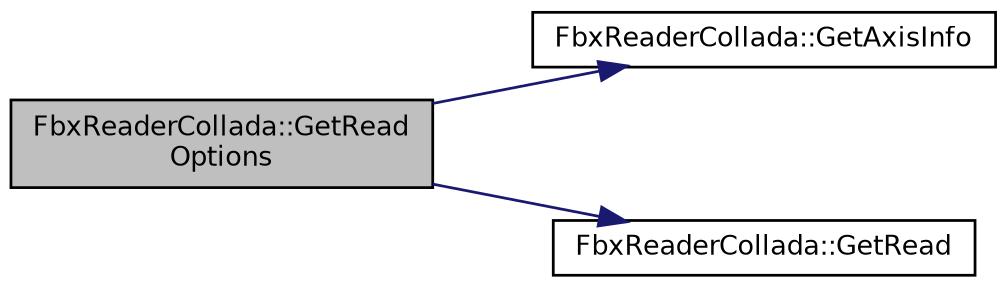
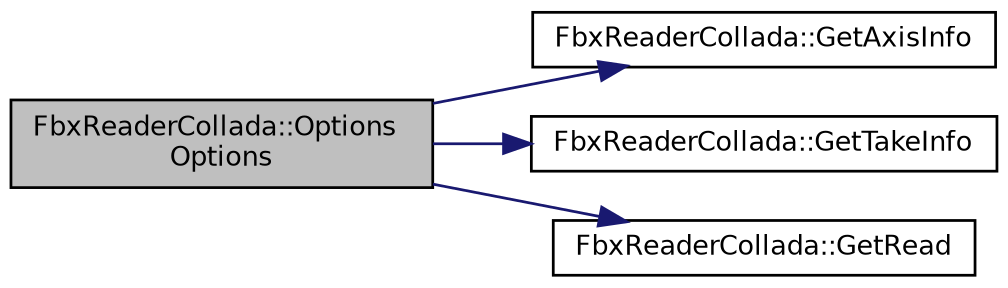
node "FbxReaderCollada::GetRead Options": label "FbxReaderCollada::GetRead Options" -> "FbxReaderCollada::Options Options"
node "FbxReaderCollada::GetTakeInfo": added
